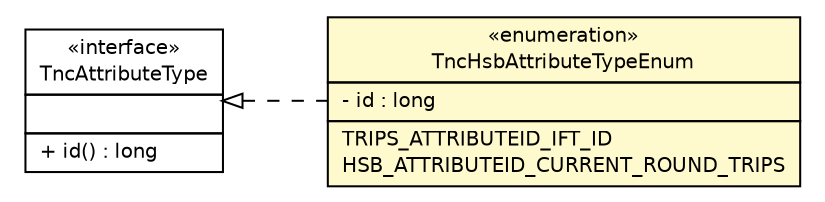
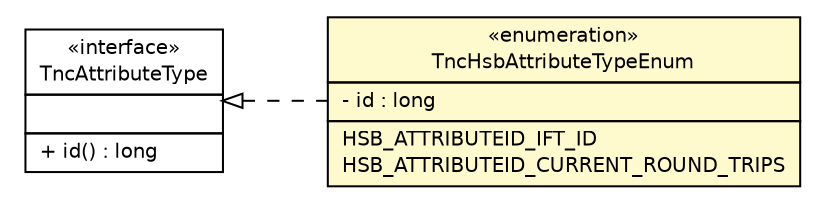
node "TncHsbAttributeTypeEnum": text "TRIPS_ATTRIBUTEID_IFT_ID" -> "HSB_ATTRIBUTEID_IFT_ID"
